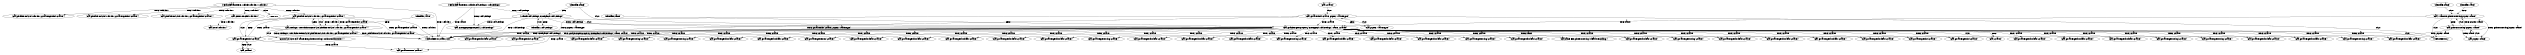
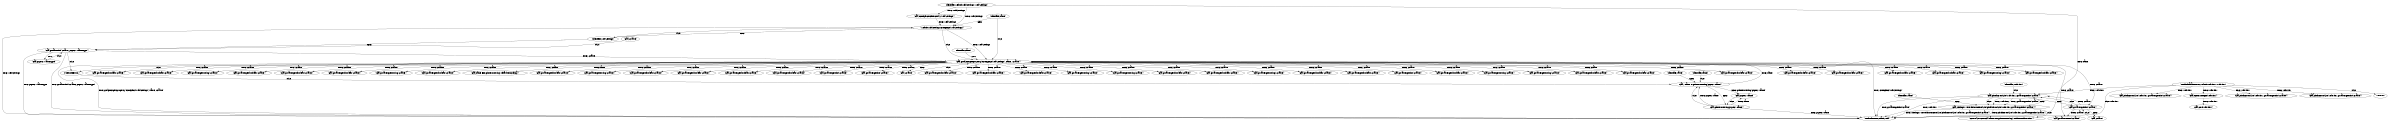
node "(MethodParameterIn,WebKitWebSettings* webSettings)": label "(MethodParameterIn,WebKitWebSettings* webSettings)" -> "(Identifier,WebKitWebSettings* webSettings)"
edge "(WebKitWebSettings,G_OBJECT(webSettings))" -> "(Call,G_OBJECT_GET_CLASS(webSettings))": reversed
edge "(MethodParameterIn,WebKitWebView* webView)" -> "(MethodReturn,static void)": label "DDG: webView" -> "AST: webView"
edge "(Call,* name = g_intern_string(pspec->name))" -> "(MethodReturn,)": reversed
node "(Call,g_value_get_enum(&value))": removed
edge "(Identifier,webSettings)" -> "(Call,g_value_init(&value, pspec->value_type))": added, label "CFG:"
node "(Identifier,webView)": added
